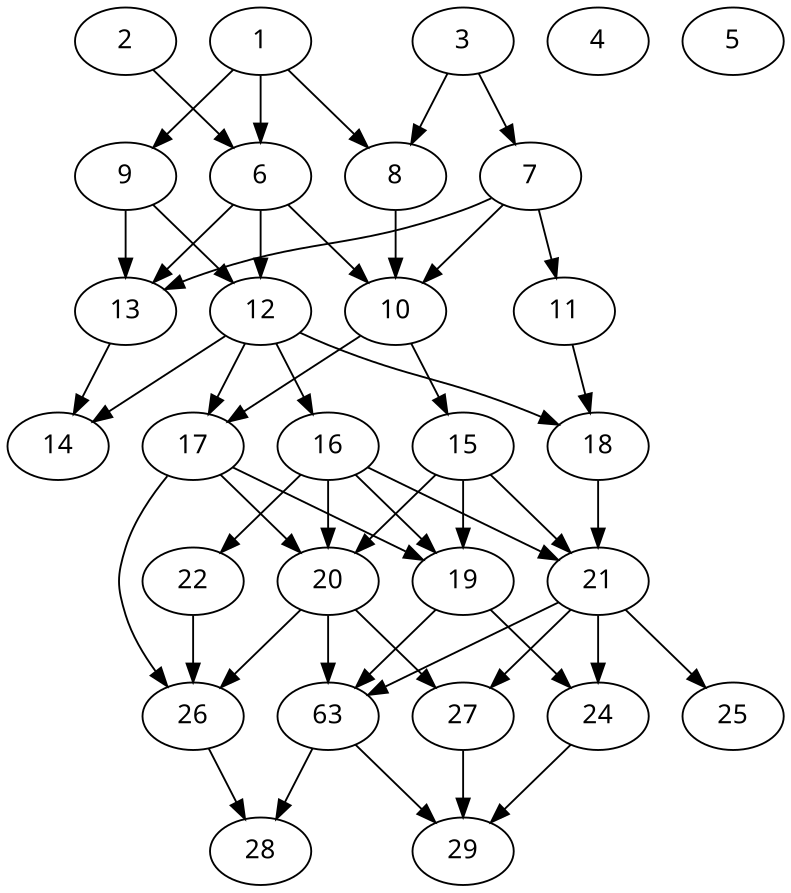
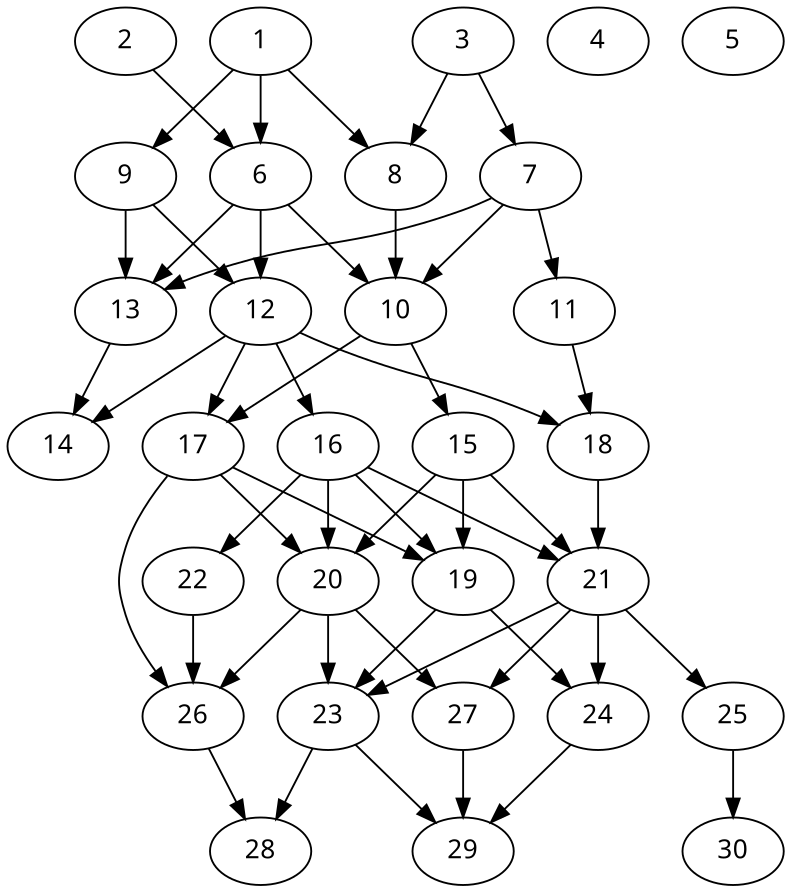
node "63": label "63" -> "23"
node "30": added
